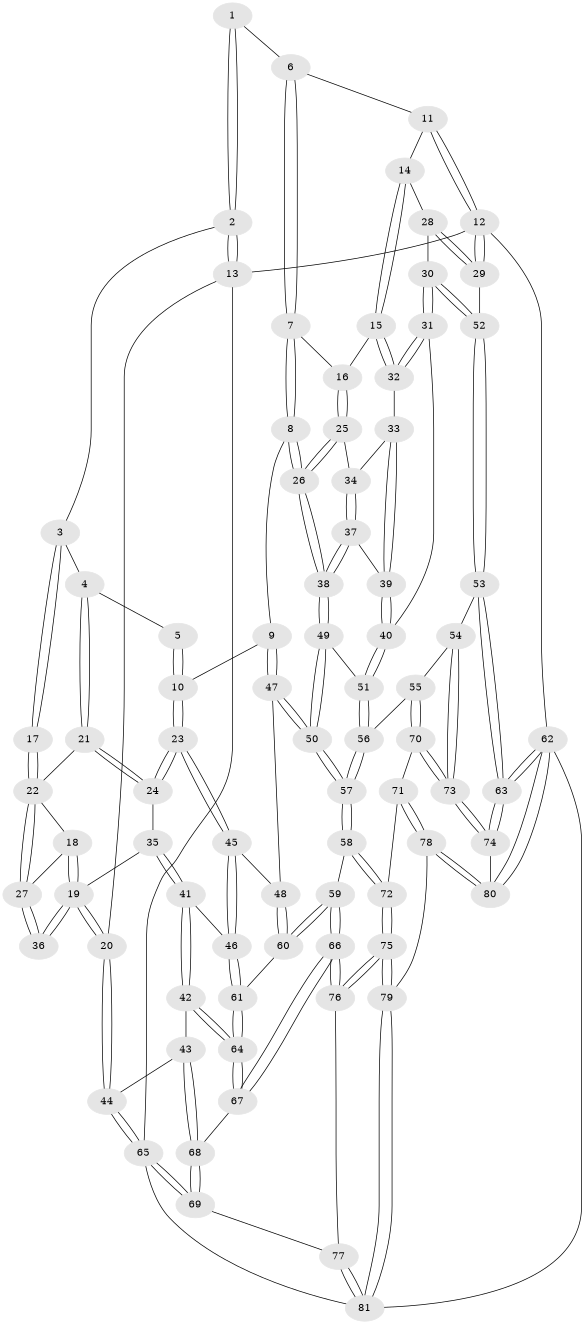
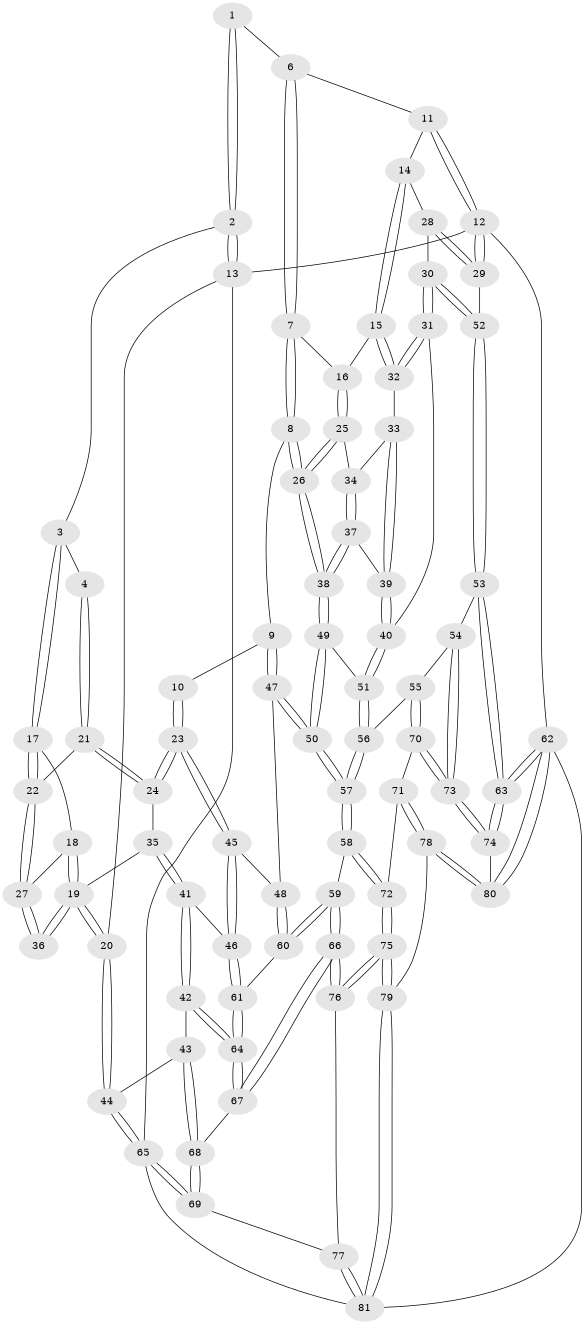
node "5": removed
edge "22" -- "18": now "17" -- "18"
